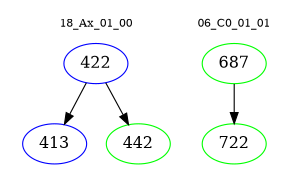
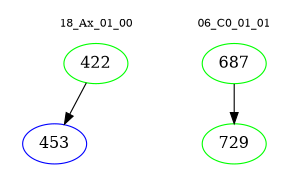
node "422": color blue -> green
node "413": label "413" -> "453"
node "442": removed
node "722": label "722" -> "729"
